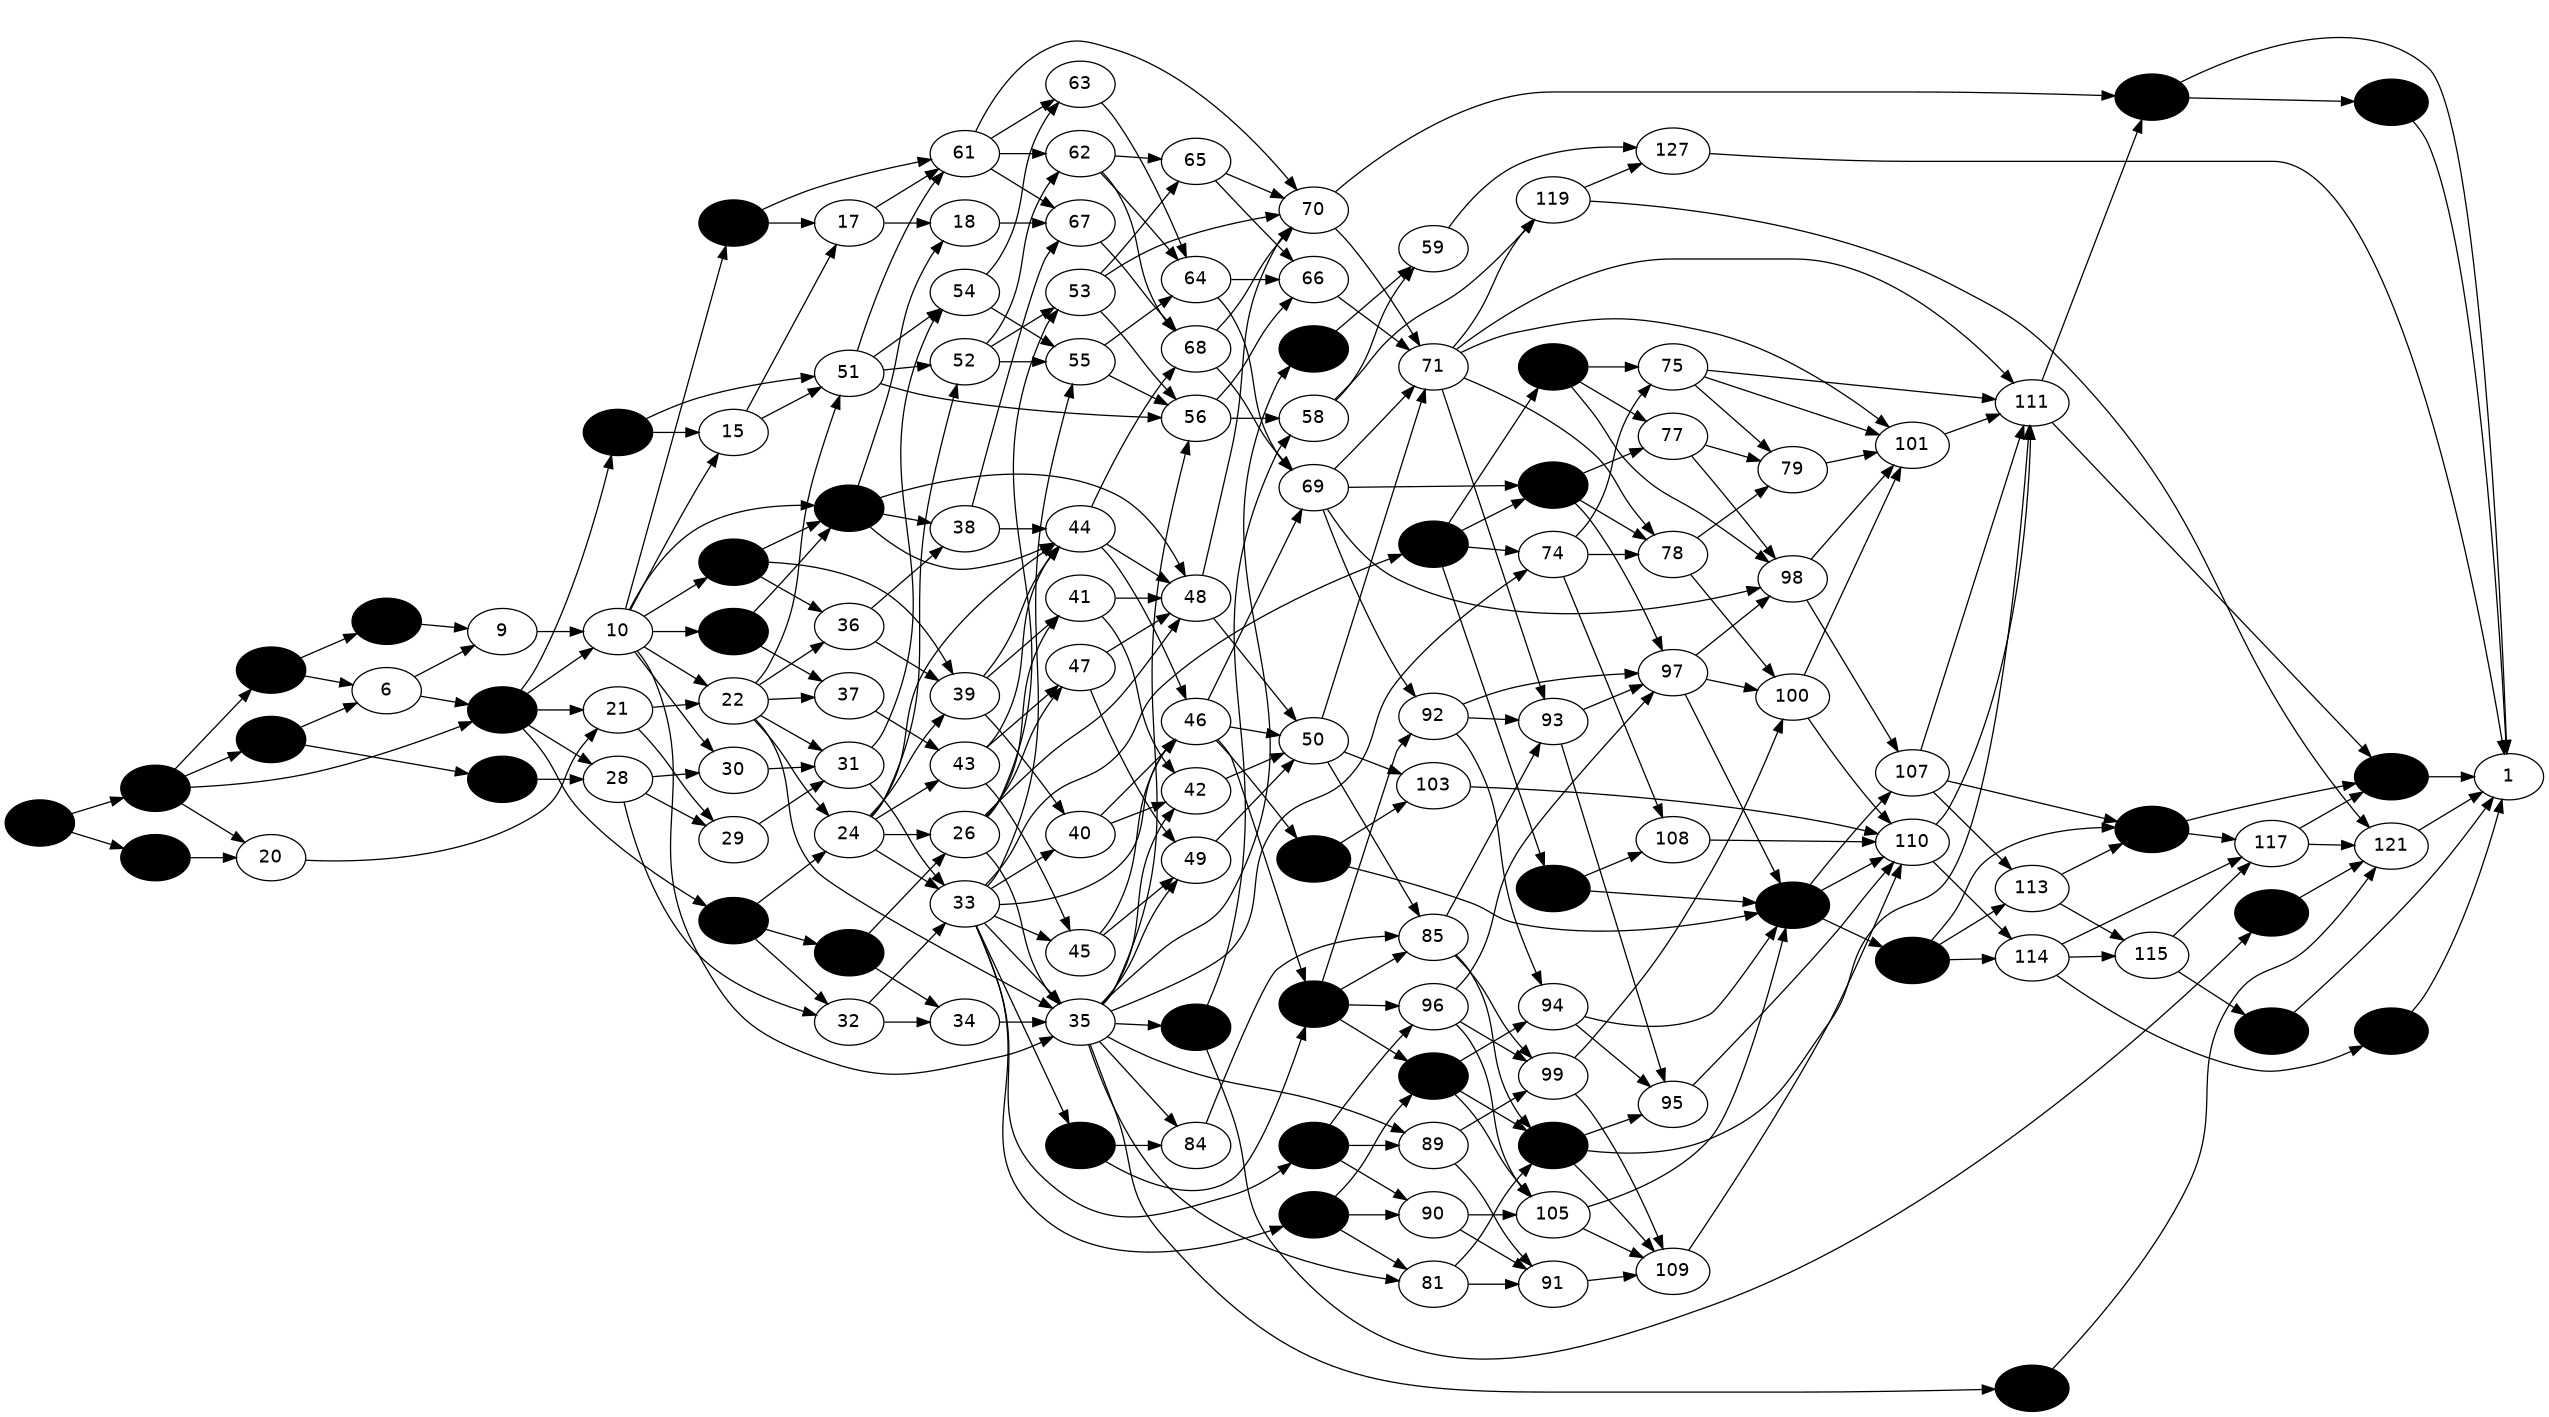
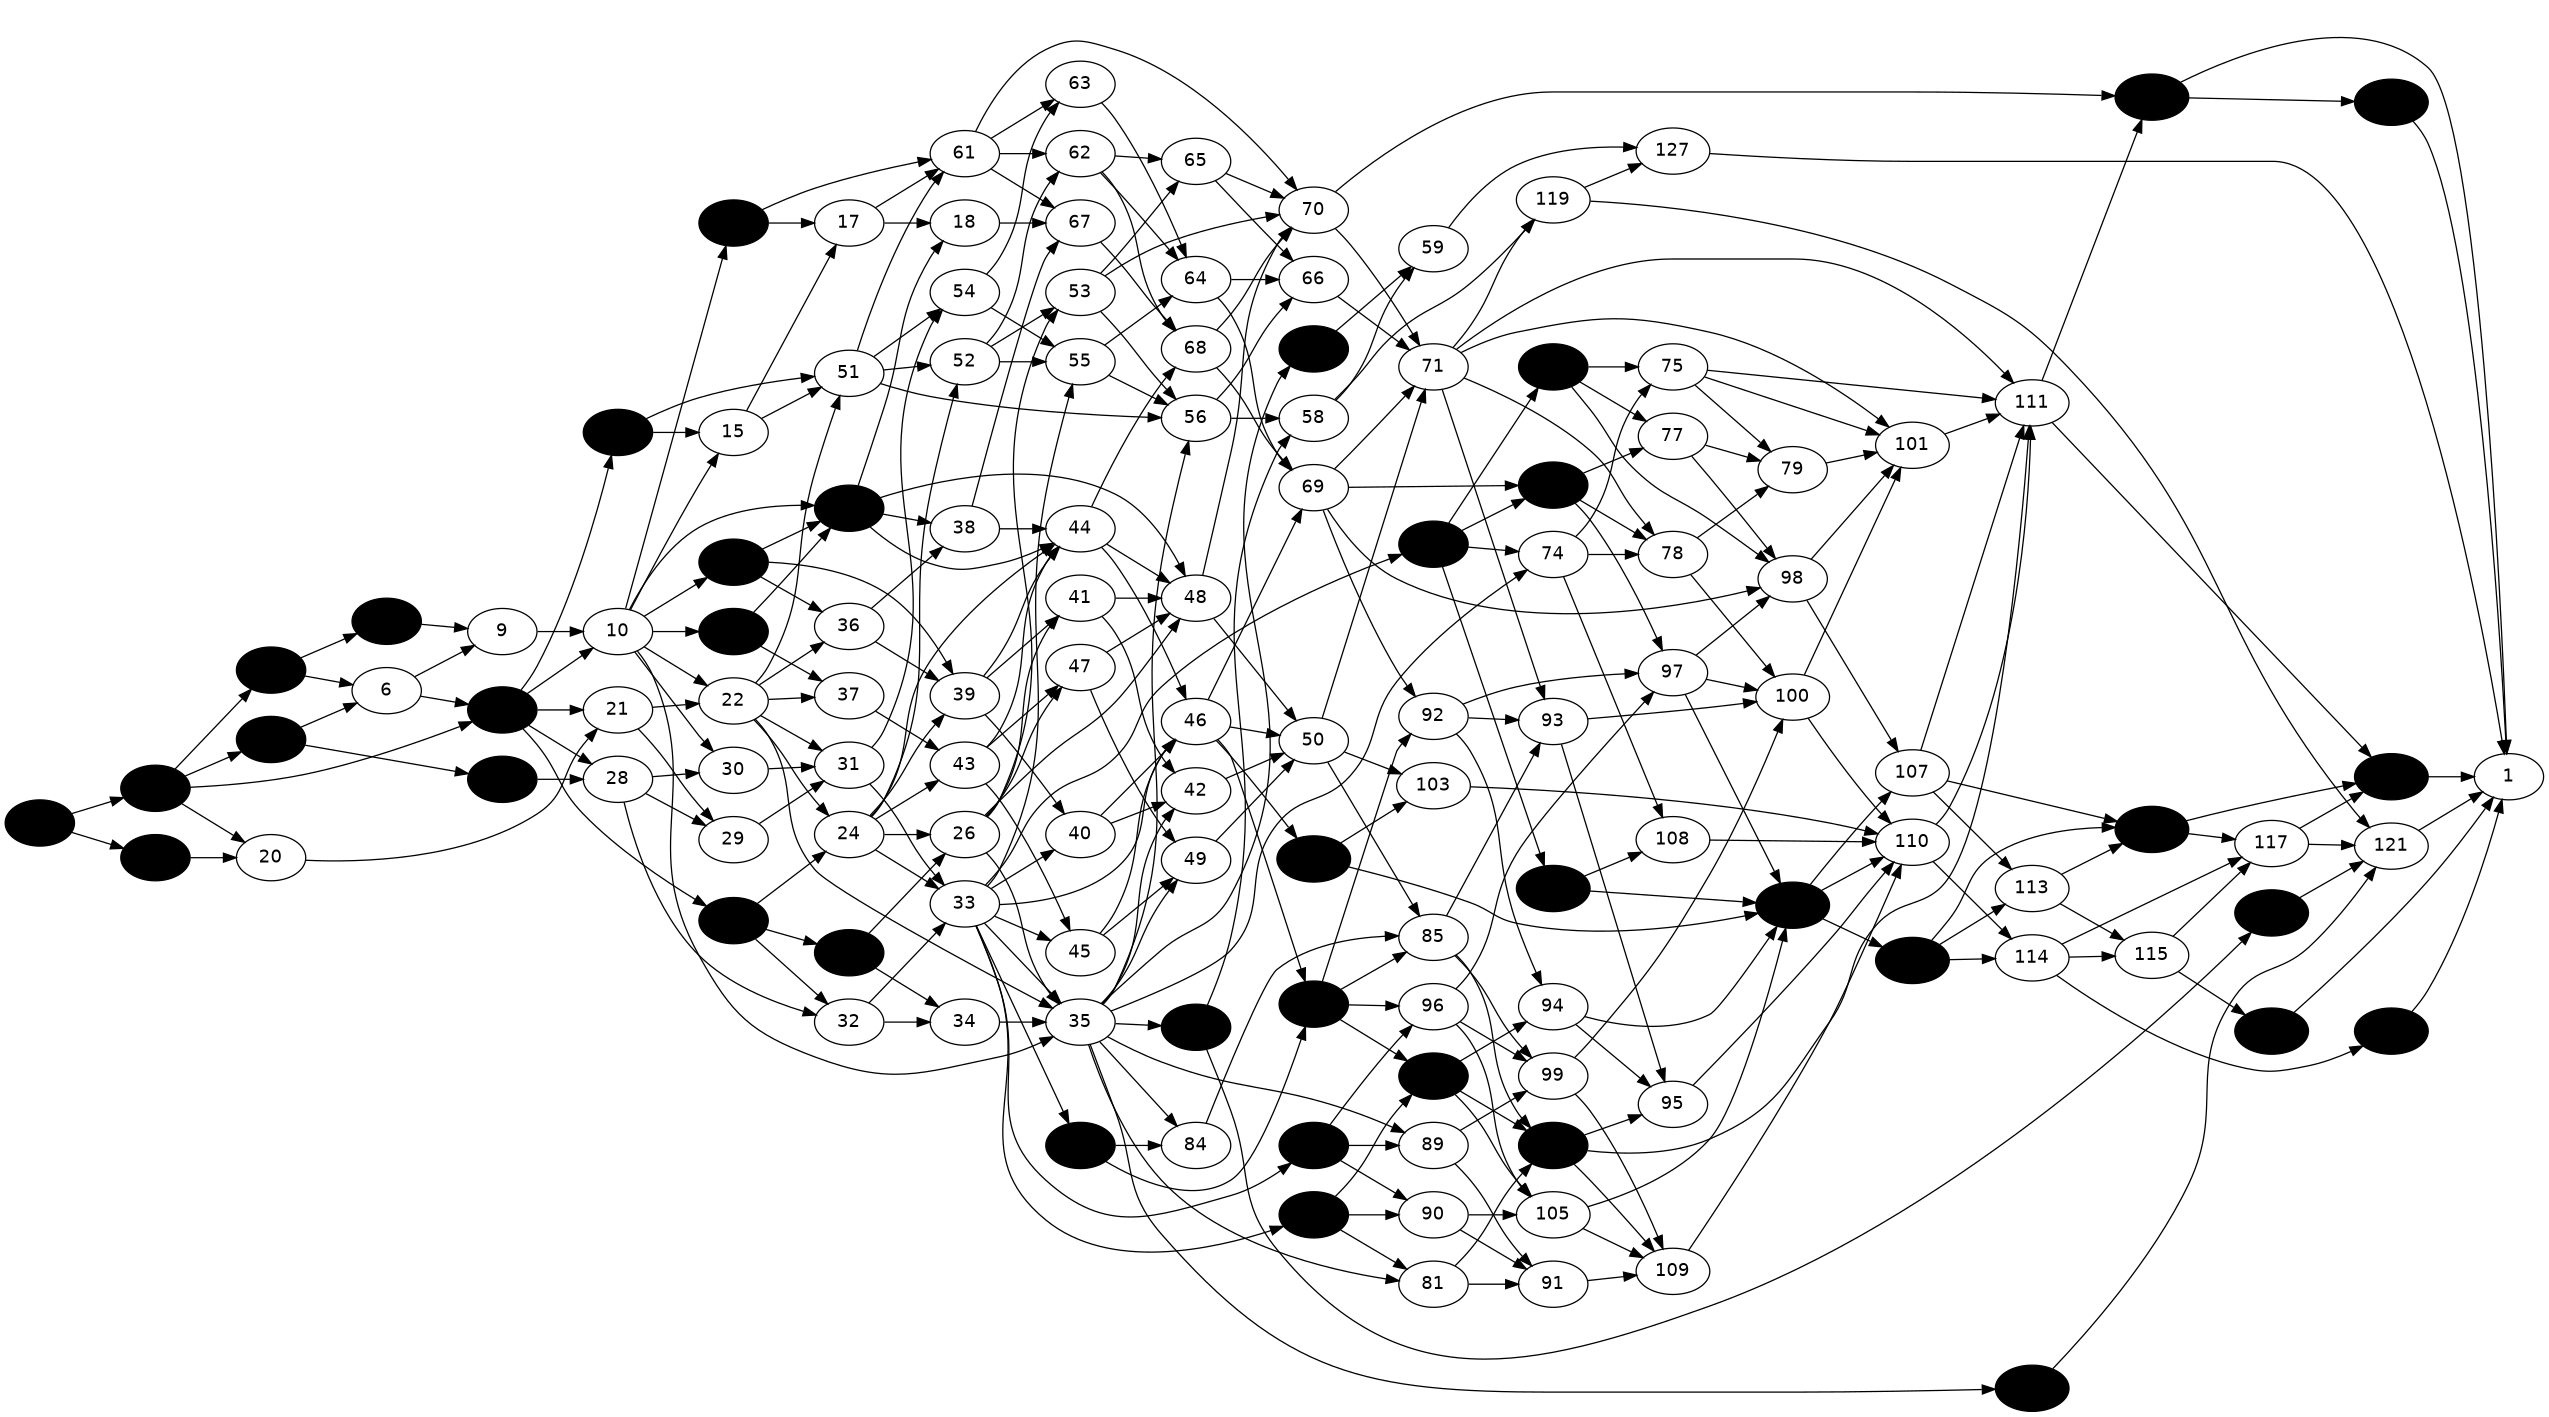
edge "93" -> "97": now "93" -> "100"
